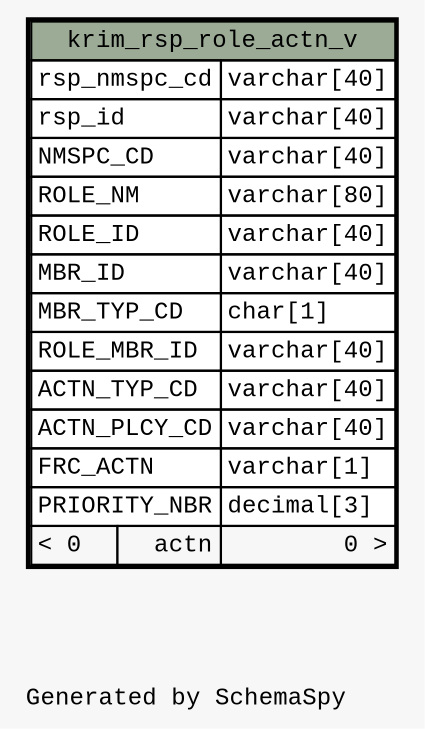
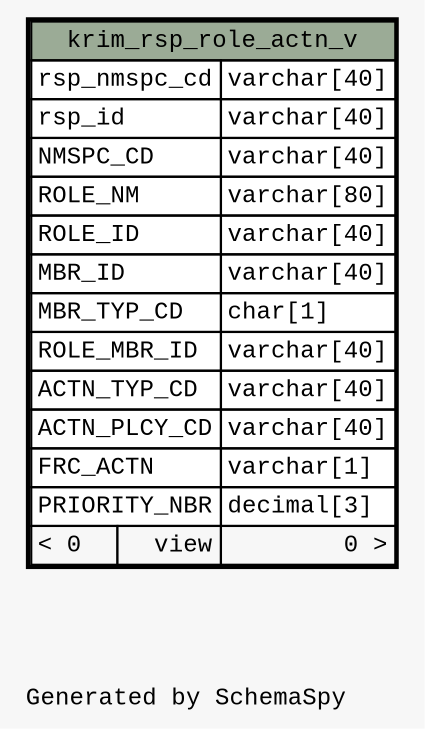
node "krim_rsp_role_actn_v": text "actn" -> "view"
